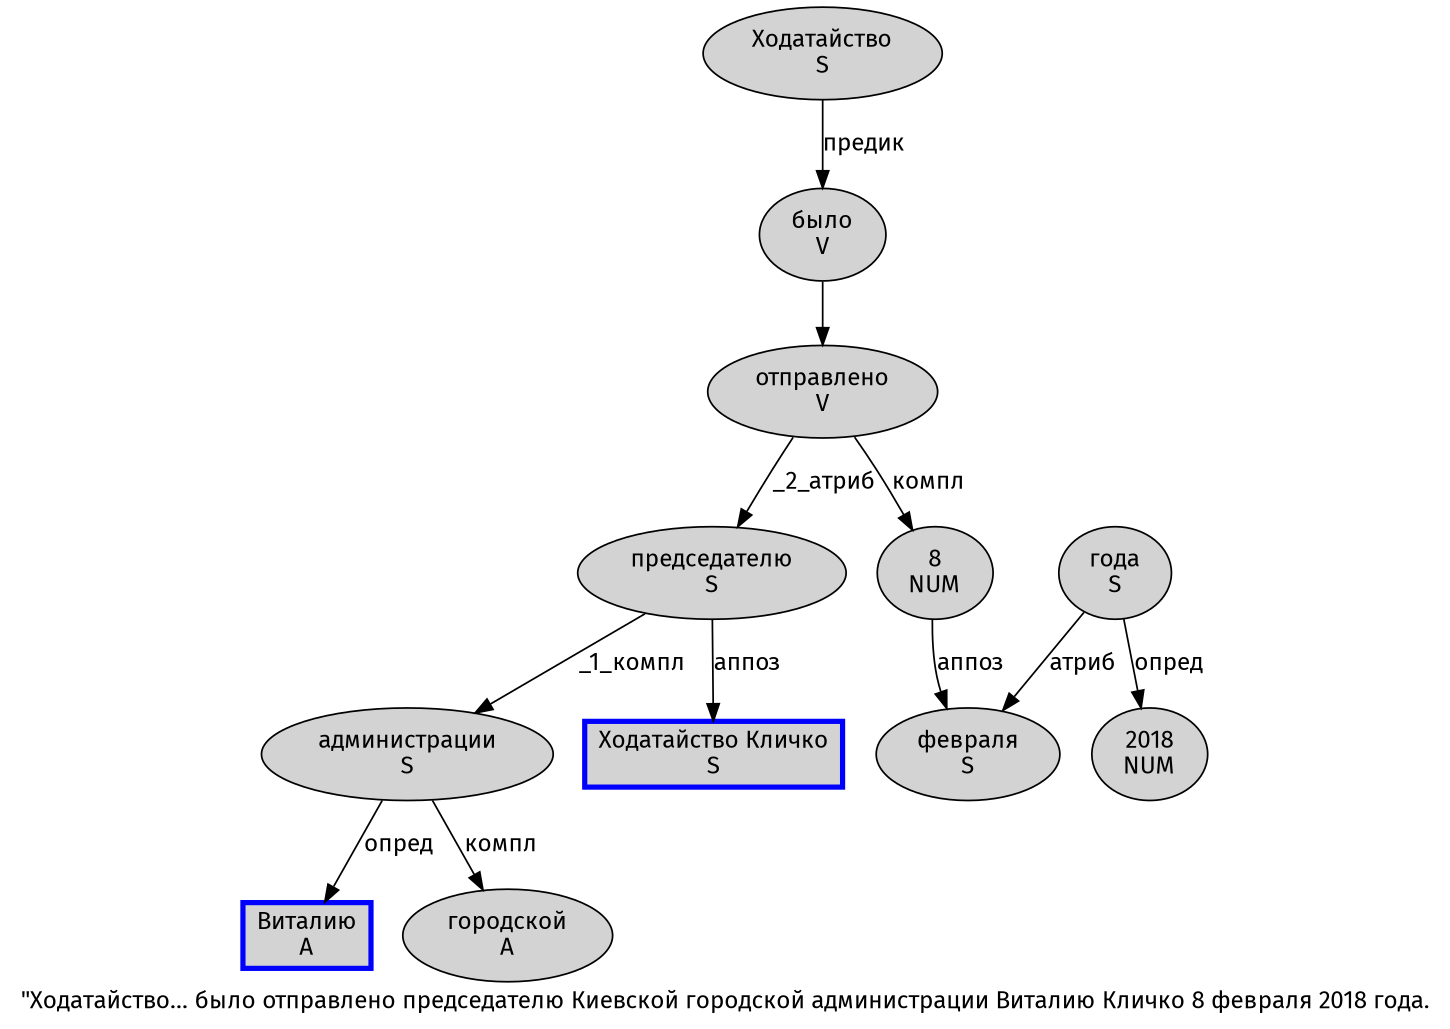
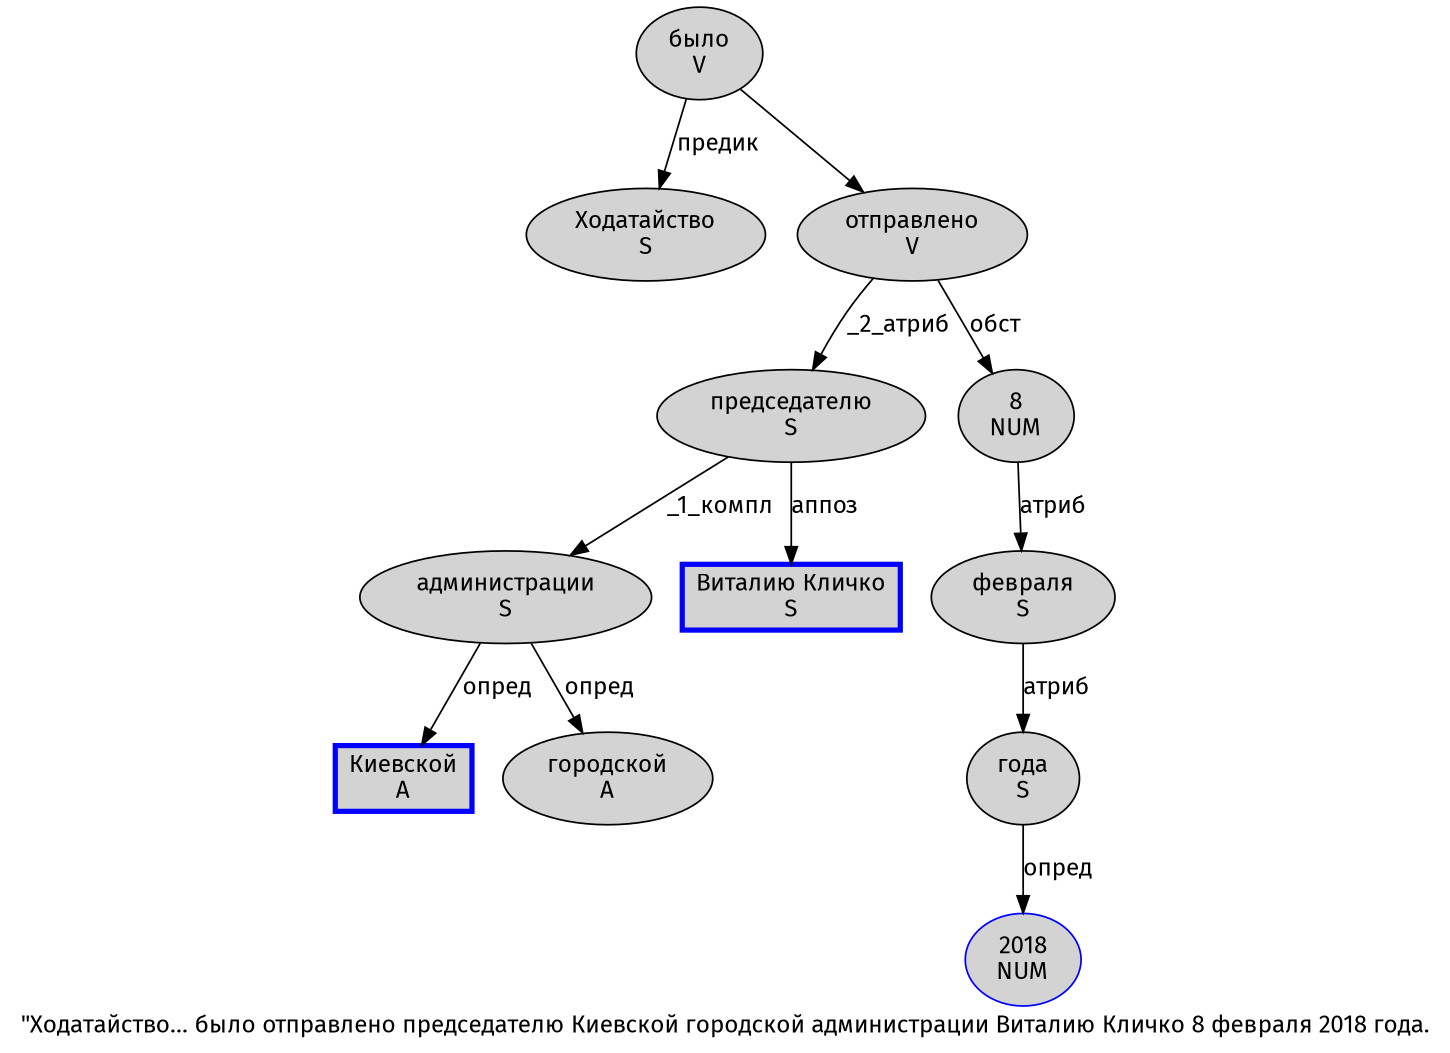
edge "Ходатайство S" -> "было V": reversed
edge "отправлено V" -> "8 NUM": label "компл" -> "обст"
edge "года S" -> "февраля S": reversed
edge "8 NUM" -> "февраля S": label "аппоз" -> "атриб"
node "Ходатайство Кличко S": label "Ходатайство Кличко S" -> "Виталию Кличко S"
node "2018 NUM": color black -> blue
edge "администрации S" -> "городской A": label "компл" -> "опред"
node "Виталию A": label "Виталию A" -> "Киевской A"
